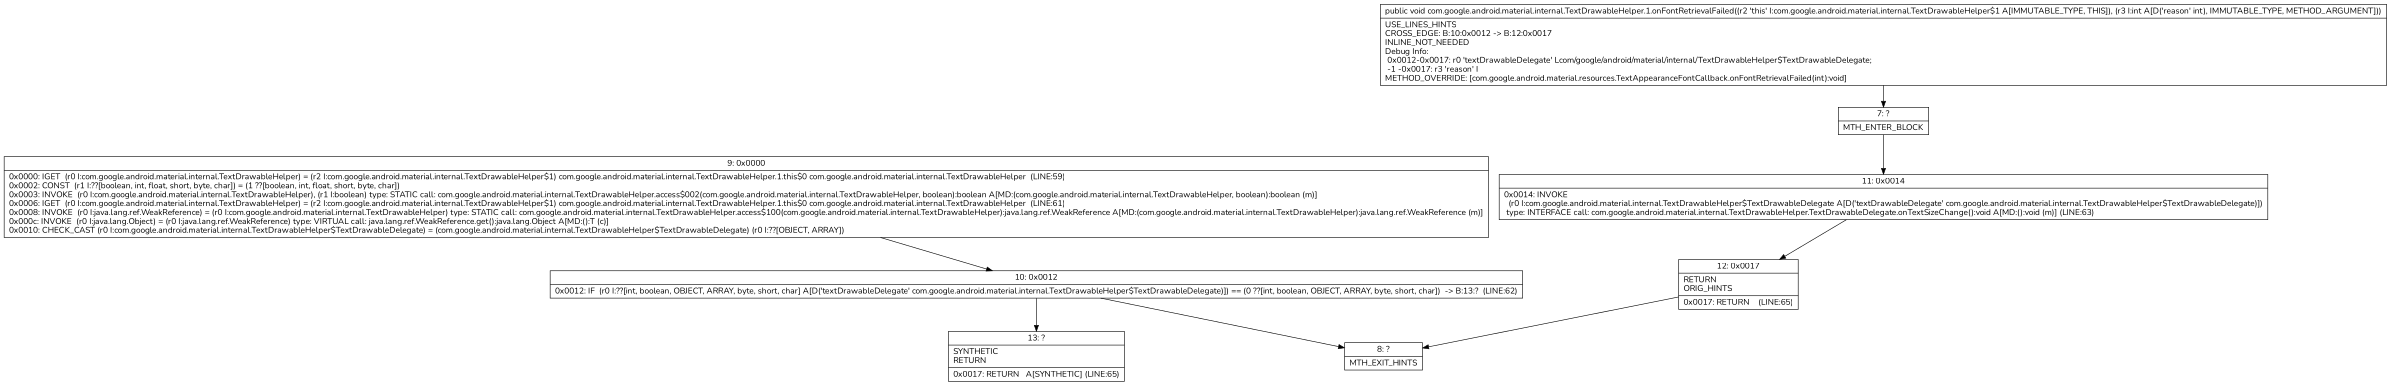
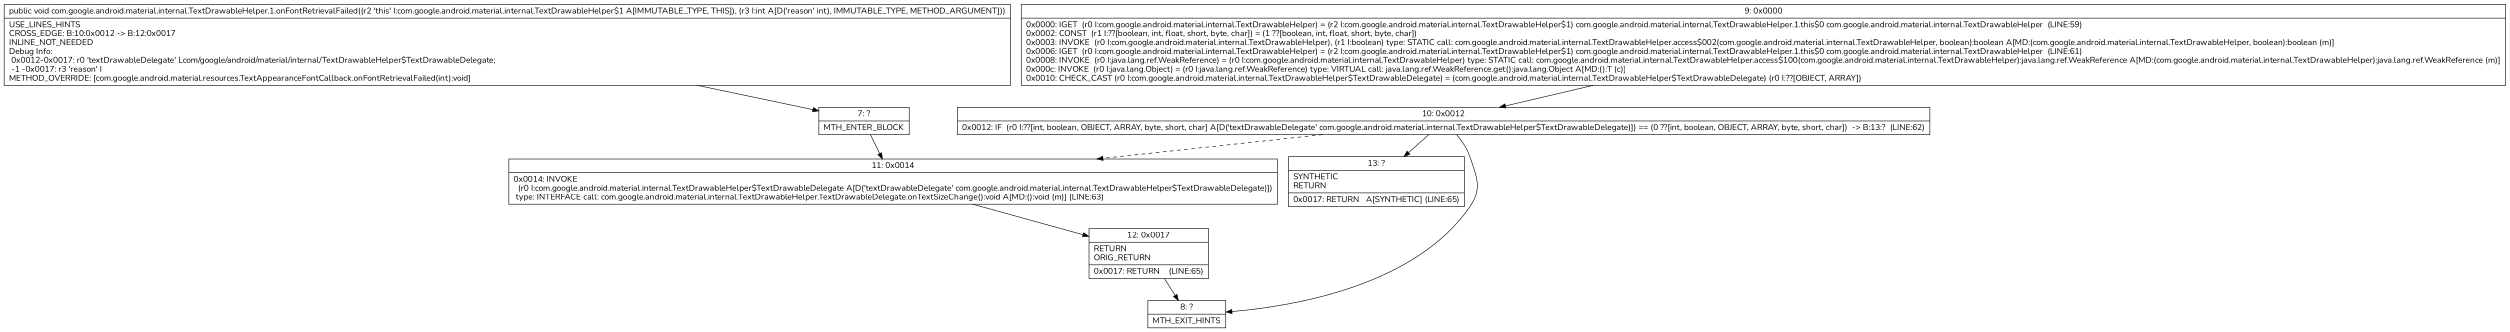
edge "10: 0x0012" -> "11: 0x0014": added
node "12: 0x0017": text "ORIG_HINTS" -> "ORIG_RETURN"
